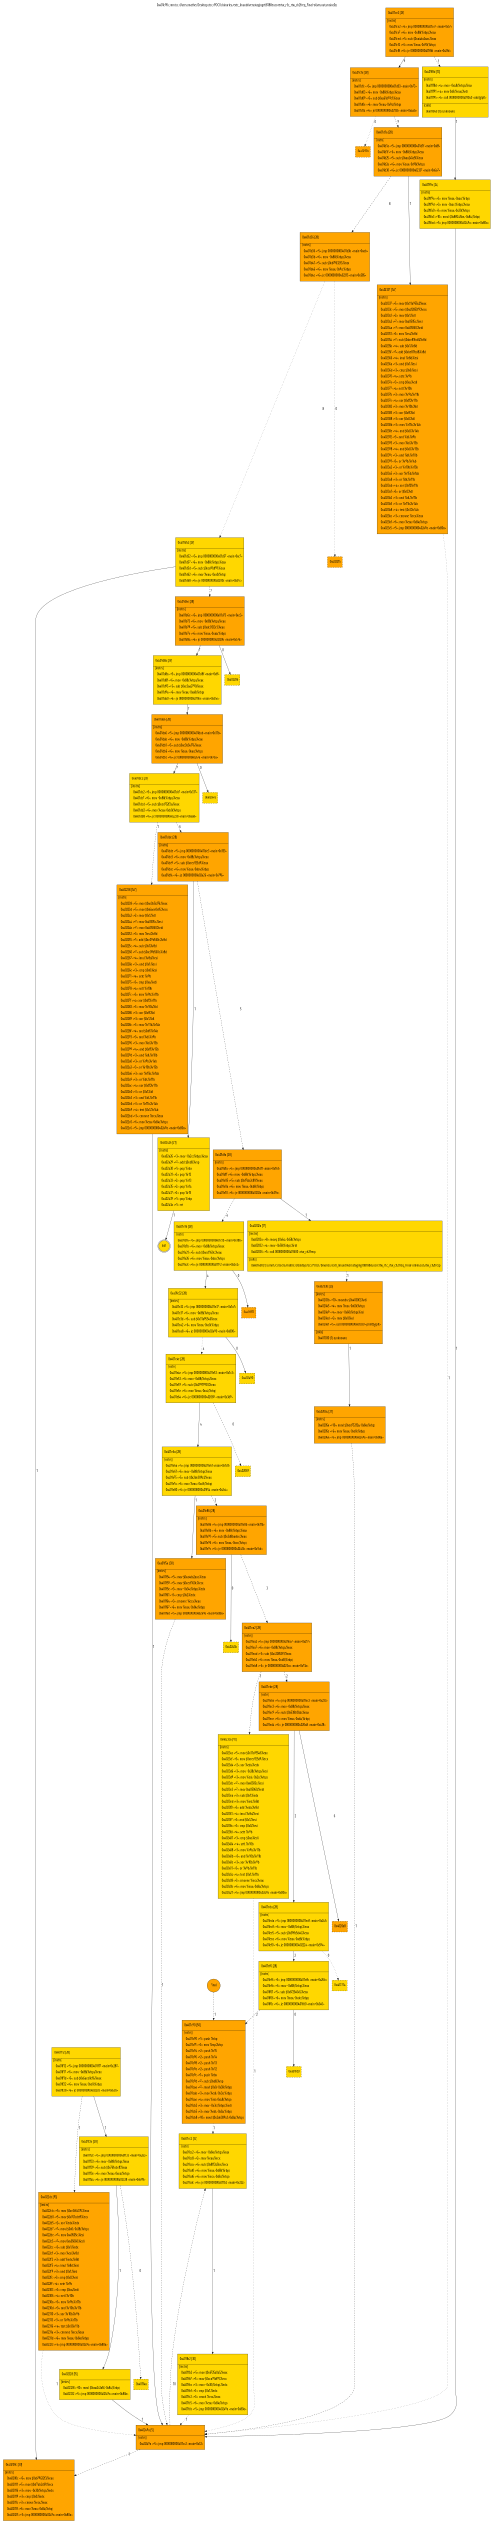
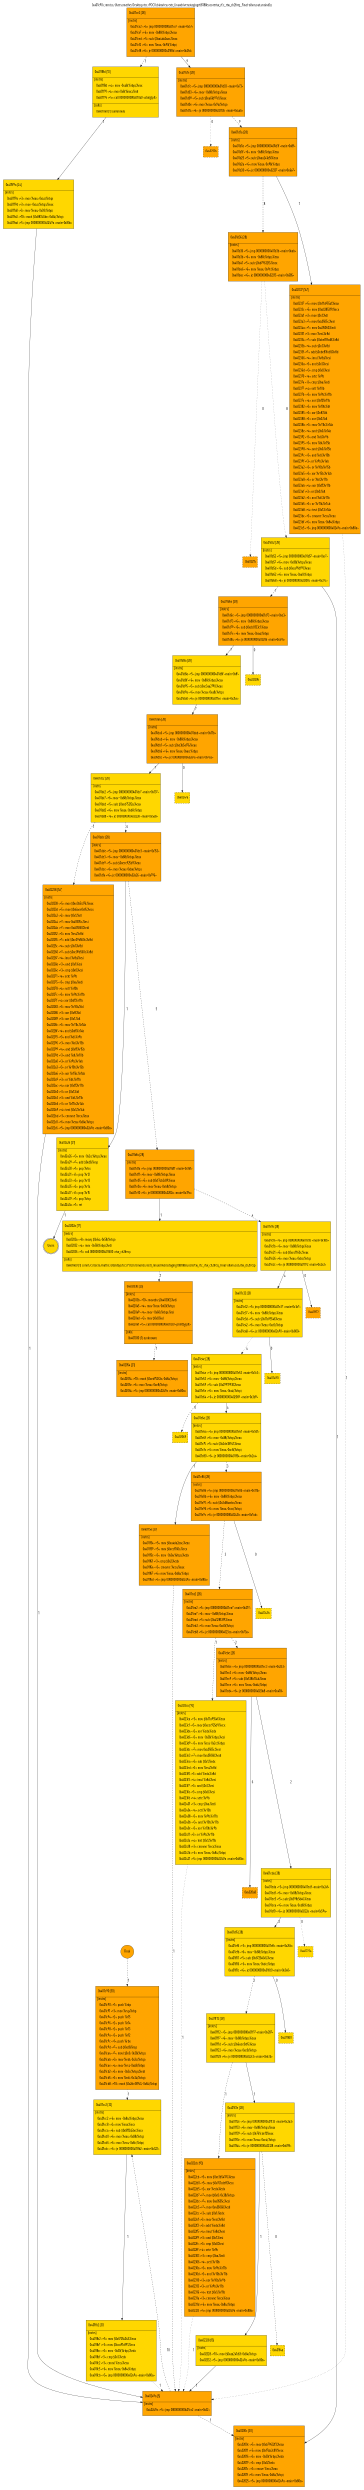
node "Exit": label "Exit" -> "Users"
edge "0x40203b [25]" -> "0x402054 [21]": style solid -> dashed
edge "0x402054 [21]" -> "0x40249a [5]": removed, label "1"
edge "0x401ef6 [28]" -> "0x401c90 [50]": now "0x401ef6 [28]" -> "0x401f12 [28]"
